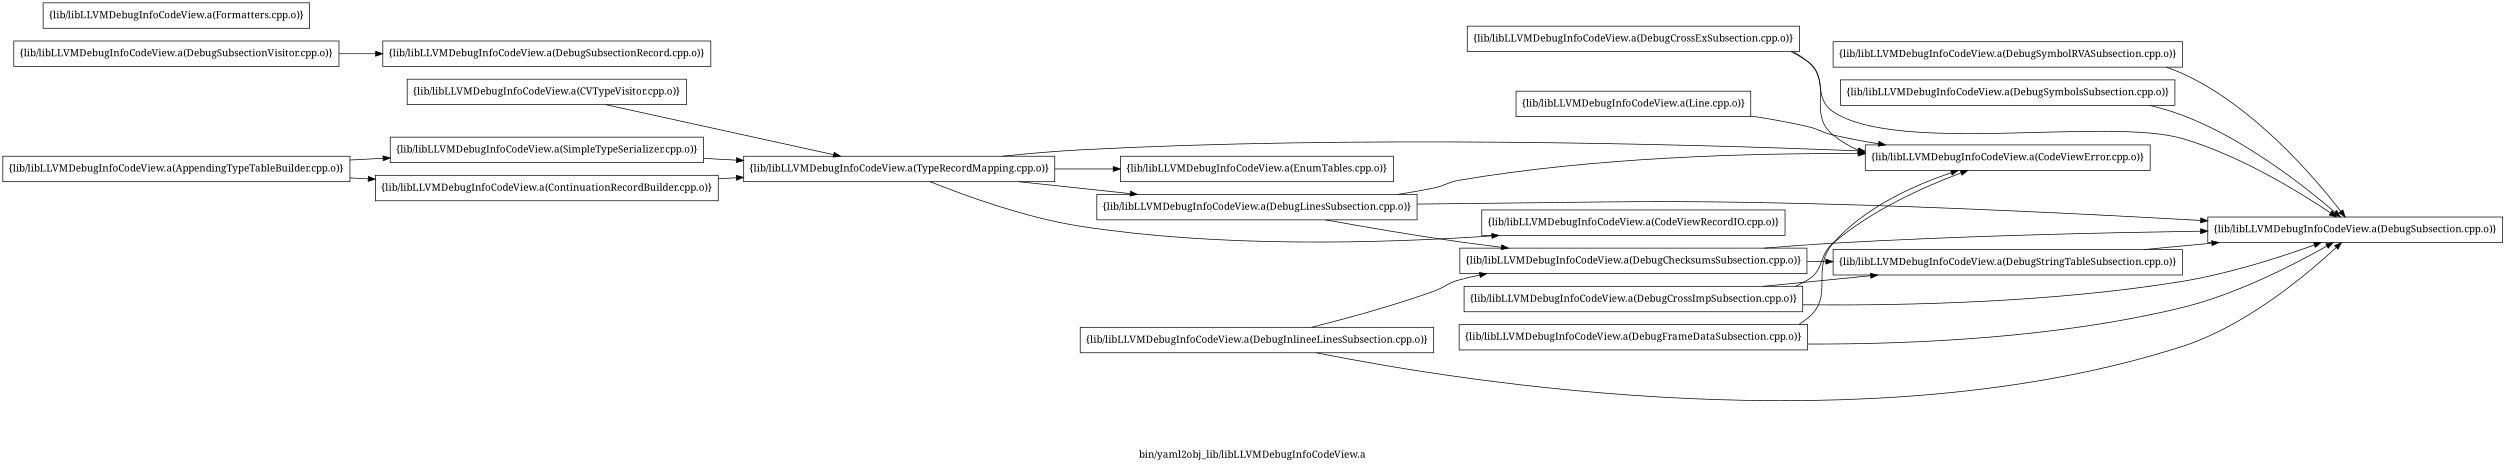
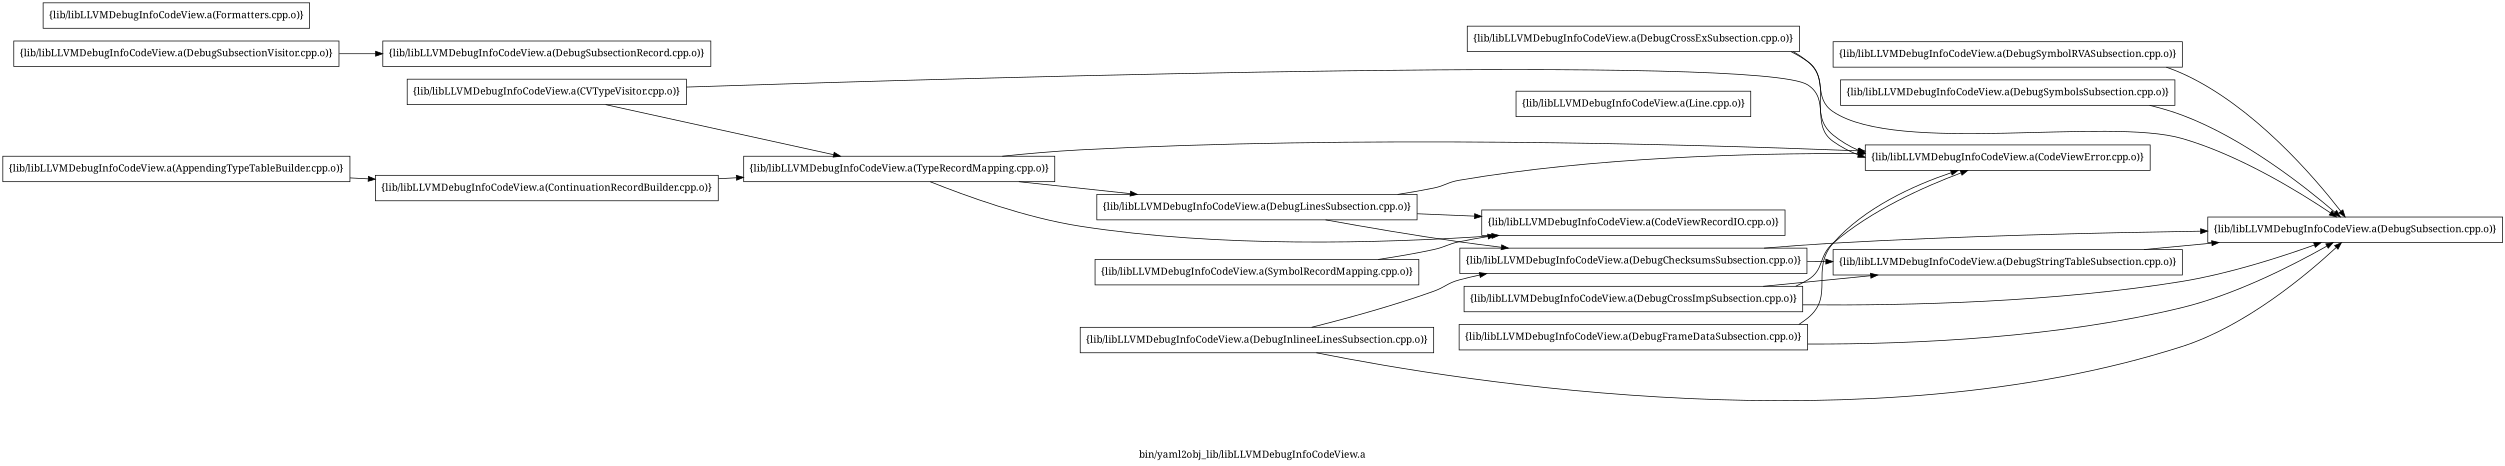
edge "{lib/libLLVMDebugInfoCodeView.a(Line.cpp.o)}" -> "{lib/libLLVMDebugInfoCodeView.a(CodeViewError.cpp.o)}": now "{lib/libLLVMDebugInfoCodeView.a(CVTypeVisitor.cpp.o)}" -> "{lib/libLLVMDebugInfoCodeView.a(CodeViewError.cpp.o)}"
node "{lib/libLLVMDebugInfoCodeView.a(SimpleTypeSerializer.cpp.o)}": removed
node "{lib/libLLVMDebugInfoCodeView.a(EnumTables.cpp.o)}": removed
edge "{lib/libLLVMDebugInfoCodeView.a(DebugLinesSubsection.cpp.o)}" -> "{lib/libLLVMDebugInfoCodeView.a(DebugSubsection.cpp.o)}": now "{lib/libLLVMDebugInfoCodeView.a(DebugLinesSubsection.cpp.o)}" -> "{lib/libLLVMDebugInfoCodeView.a(CodeViewRecordIO.cpp.o)}"
node "{lib/libLLVMDebugInfoCodeView.a(SymbolRecordMapping.cpp.o)}": added
